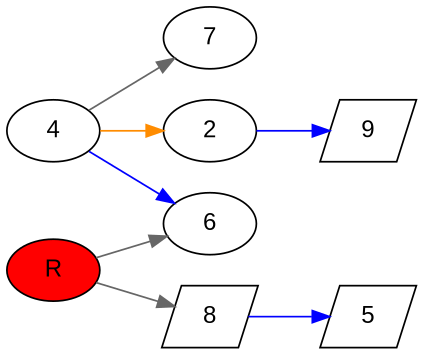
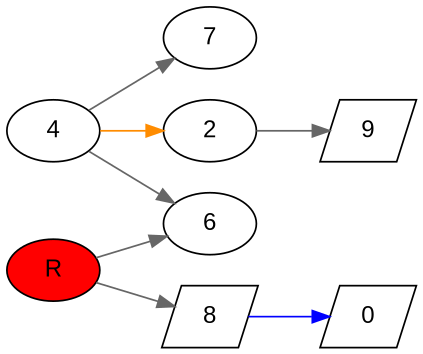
edge "2" -> "9": color blue -> gray40
edge "4" -> "6": color blue -> gray40
node "5": label "5" -> "0"
